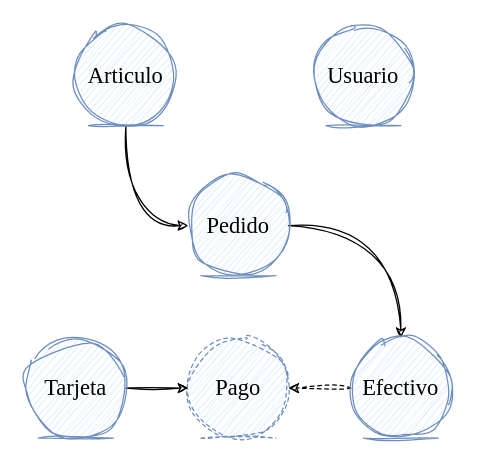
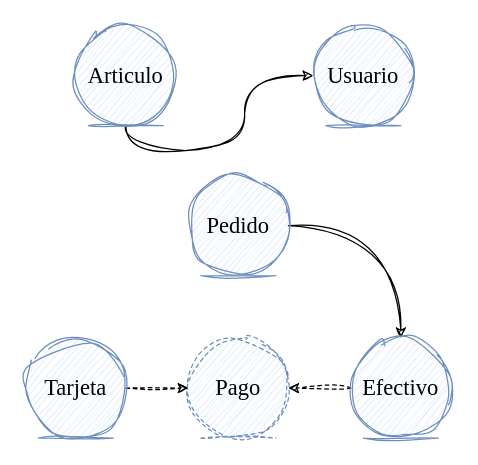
edge "Articulo" -> "Pedido": now "Articulo" -> "Usuario"
edge "Tarjeta" -> "Pago": style solid -> dashed
